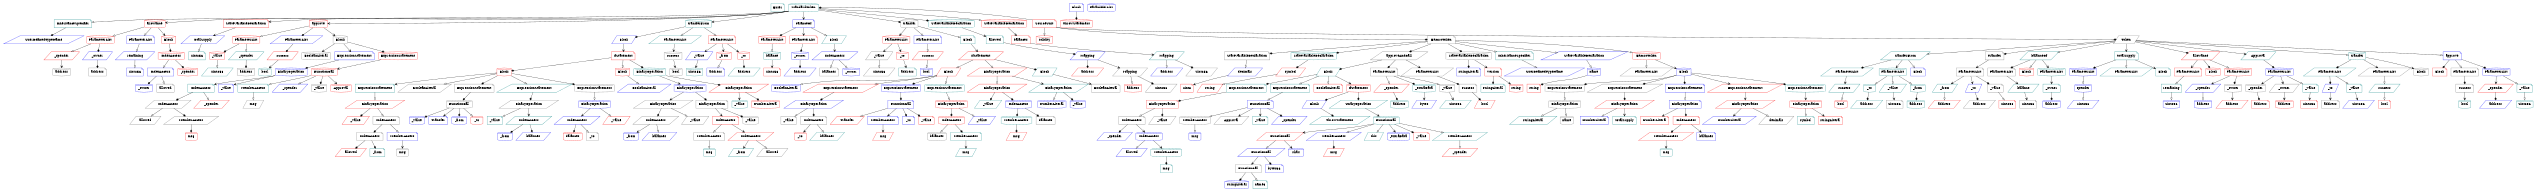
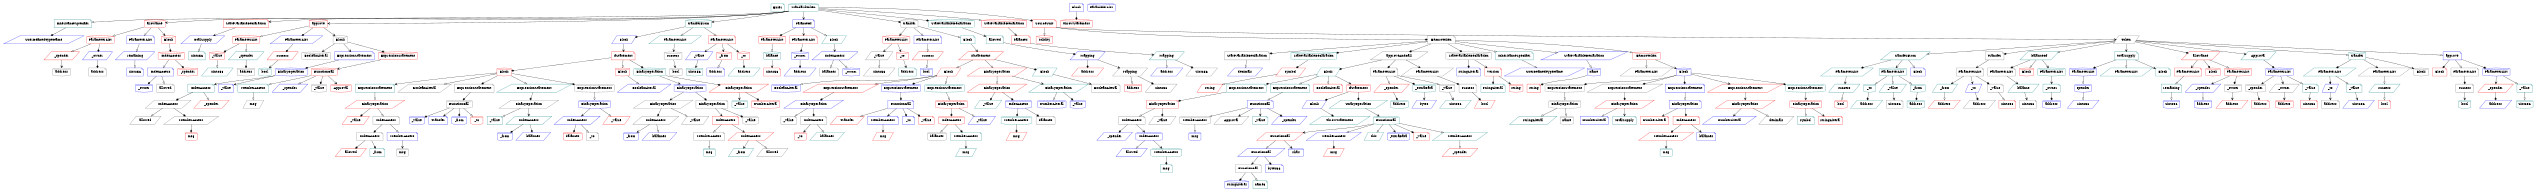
edge "SourceUnit" -> "StandardToken": reversed
edge "SourceUnit" -> "Token": arrowhead diamond -> vee
node "uint8": removed
